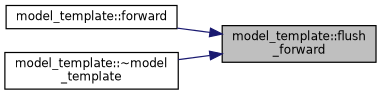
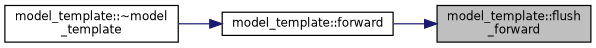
edge "model_template::~model _template" -> "model_template::flush _forward": now "model_template::~model _template" -> "model_template::forward"
